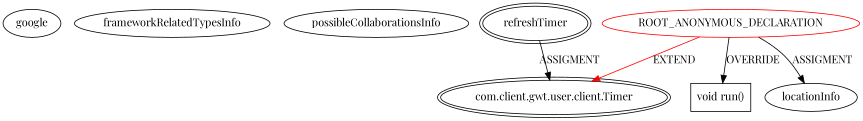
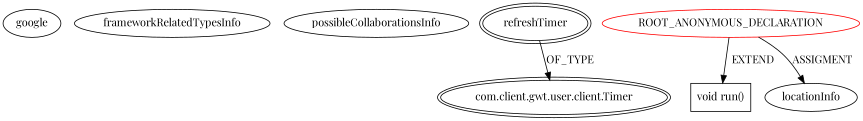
edge "ROOT_ANONYMOUS_DECLARATION" -> "com.client.gwt.user.client.Timer": removed, label "EXTEND"
edge "refreshTimer" -> "com.client.gwt.user.client.Timer": label "ASSIGMENT" -> "OF_TYPE"
edge "ROOT_ANONYMOUS_DECLARATION" -> "void run()": label "OVERRIDE" -> "EXTEND"
